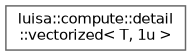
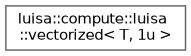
node "luisa::compute::detail ::vectorized< T, 1u >": label "luisa::compute::detail ::vectorized< T, 1u >" -> "luisa::compute::luisa ::vectorized< T, 1u >"
